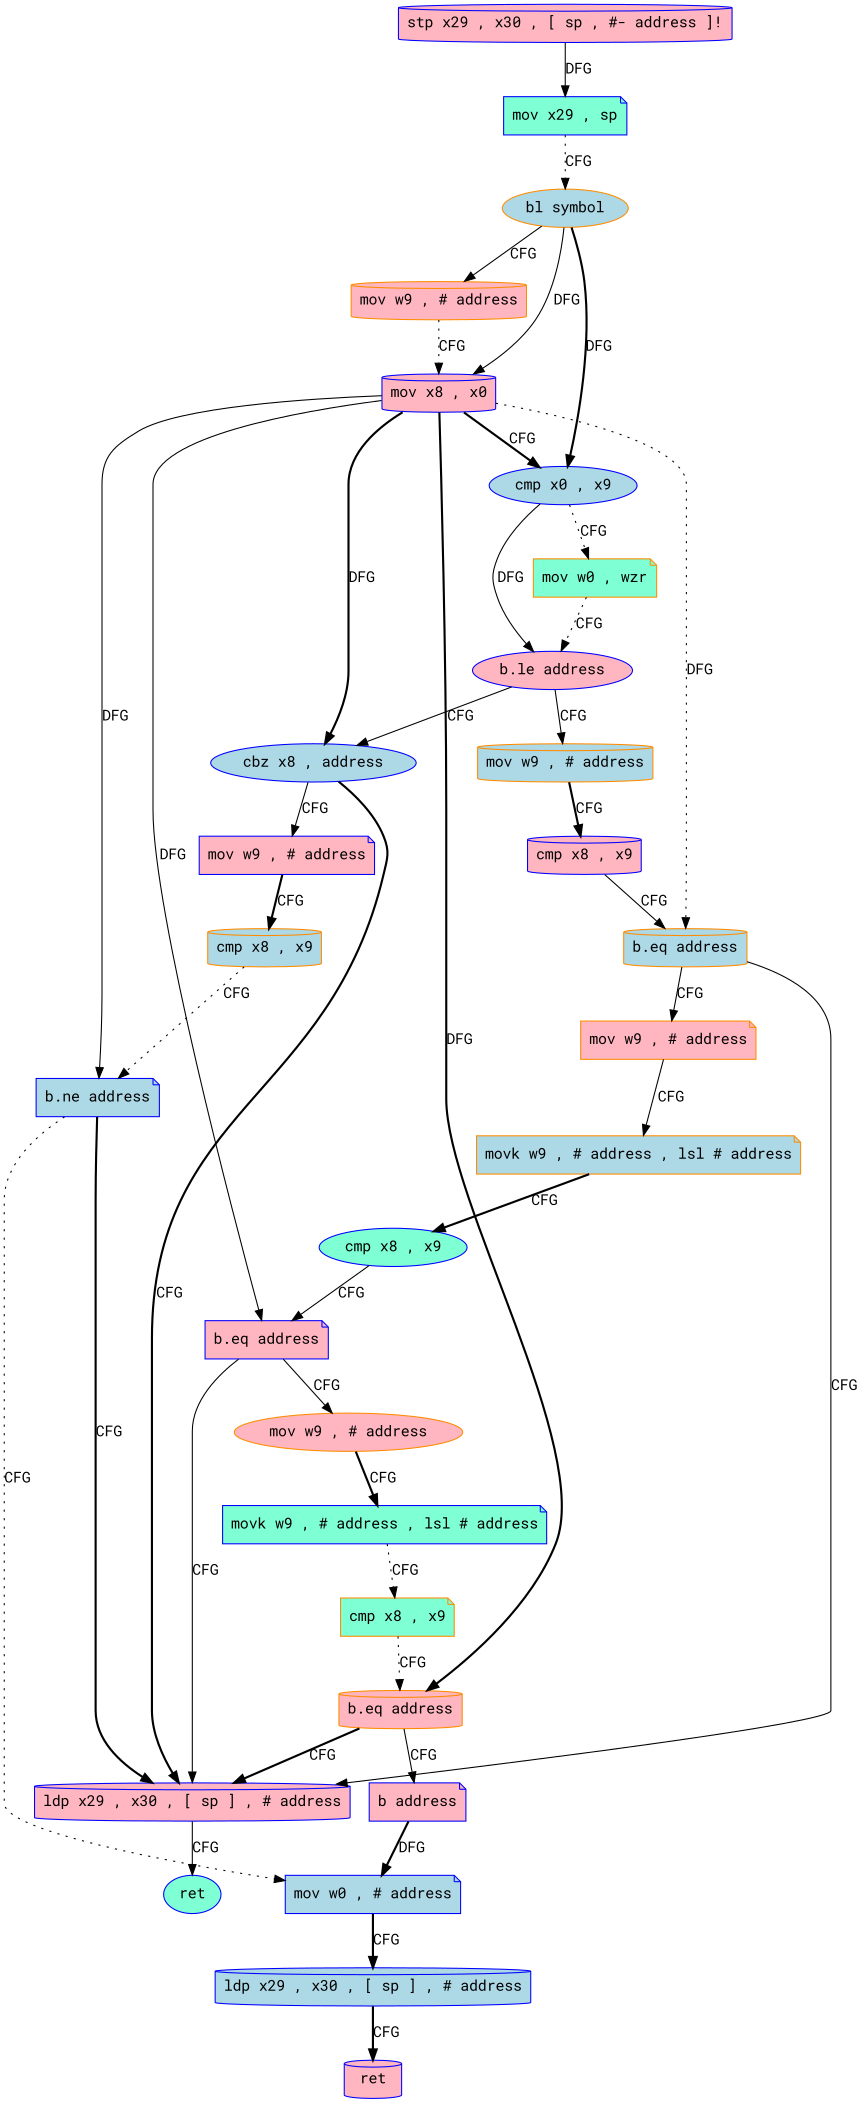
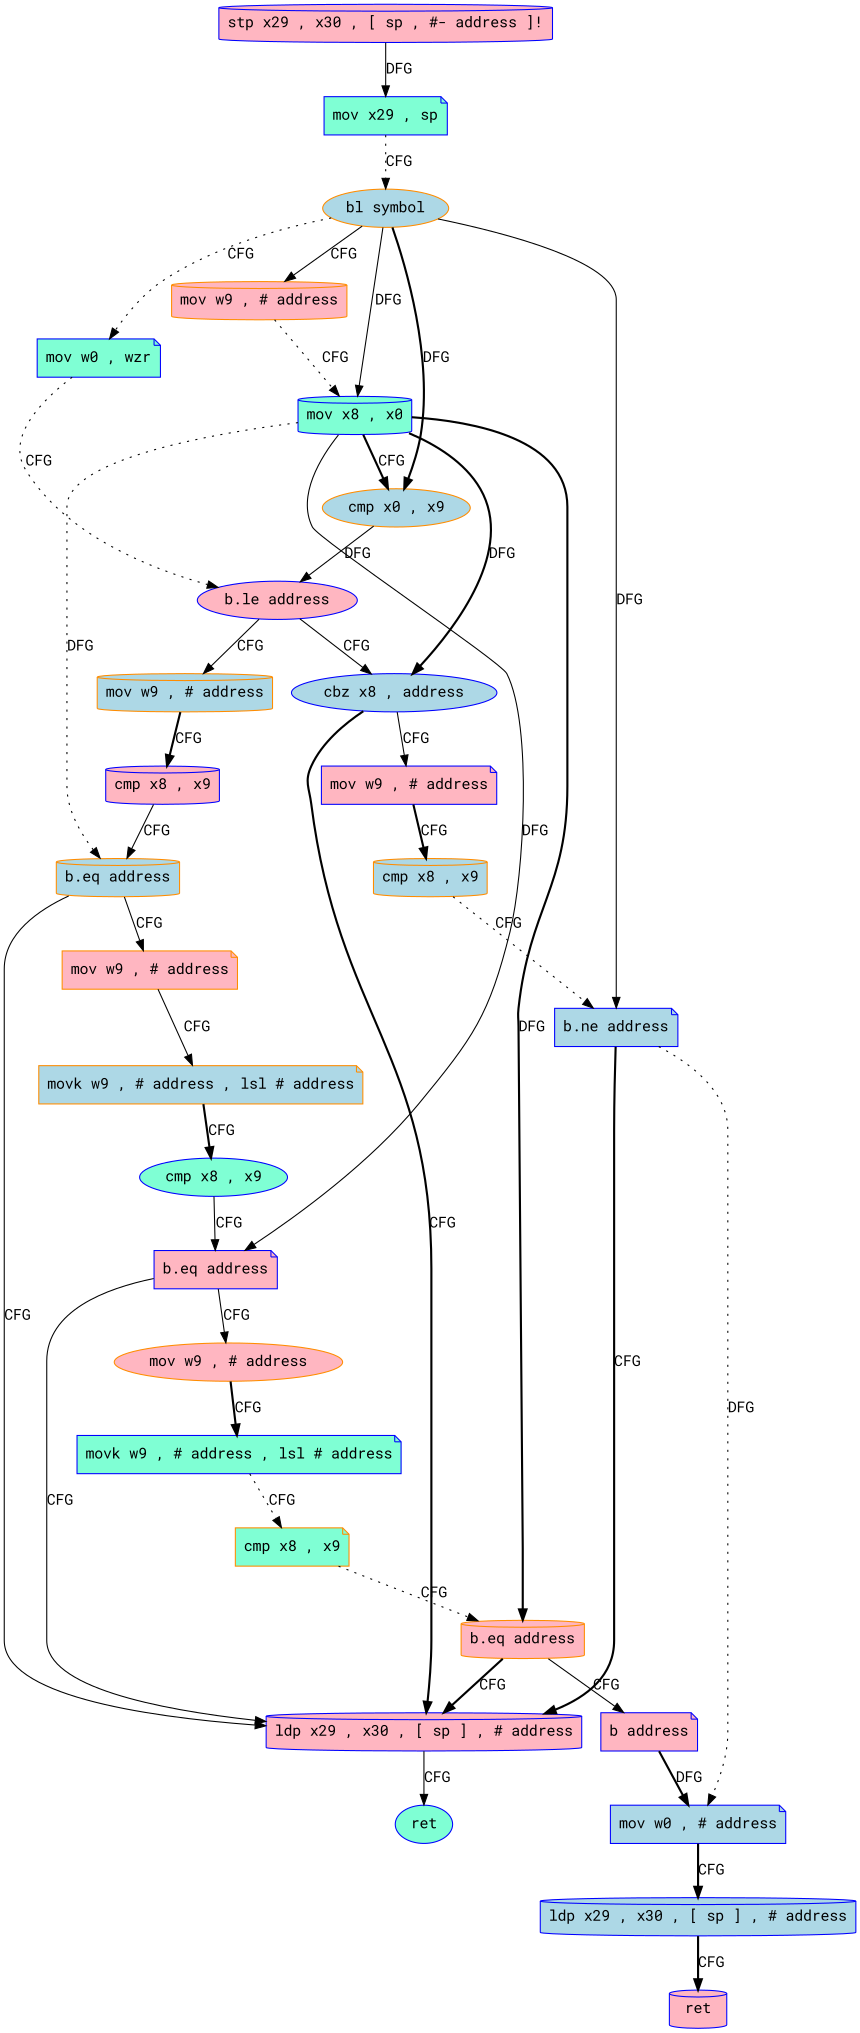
node "mov x8 , x0": fillcolor lightpink -> aquamarine
node "cmp x0 , x9": color blue -> darkorange
edge "cmp x0 , x9" -> "mov w0 , wzr": now "bl symbol" -> "mov w0 , wzr"
node "mov w0 , wzr": color darkorange -> blue
edge "mov x8 , x0" -> "b.ne address": now "bl symbol" -> "b.ne address"
edge "b.ne address" -> "mov w0 , # address": label "CFG" -> "DFG"
